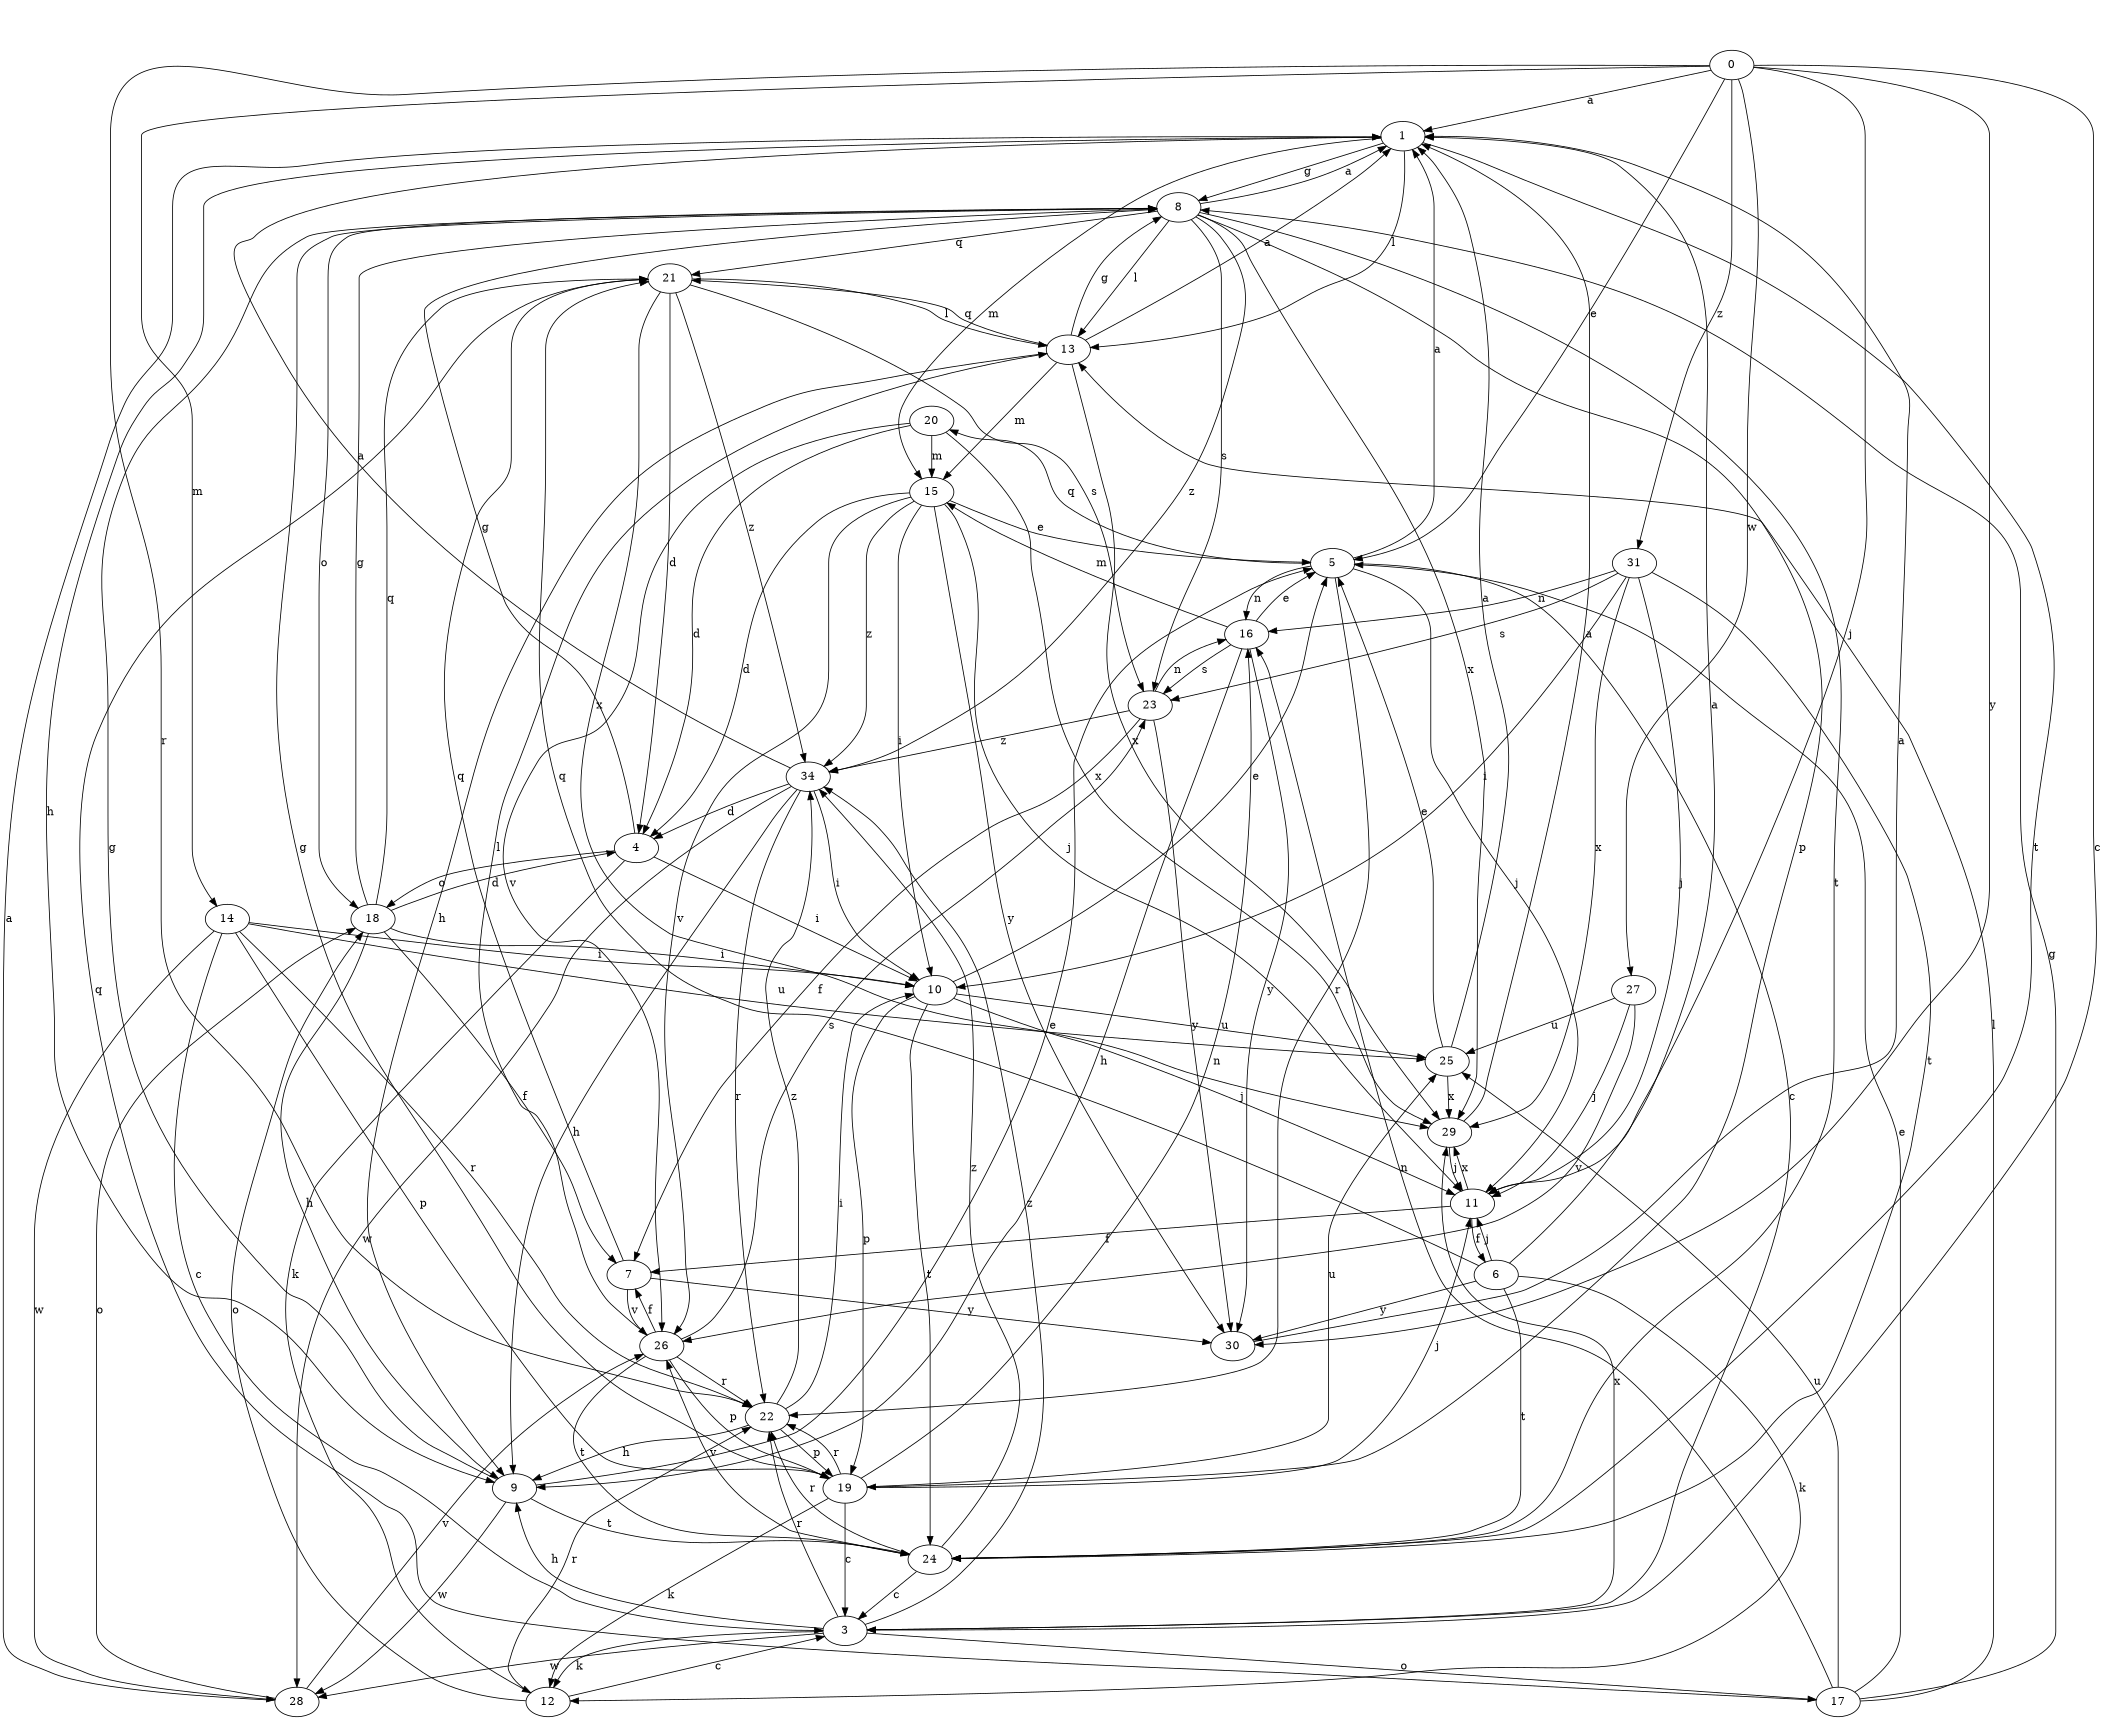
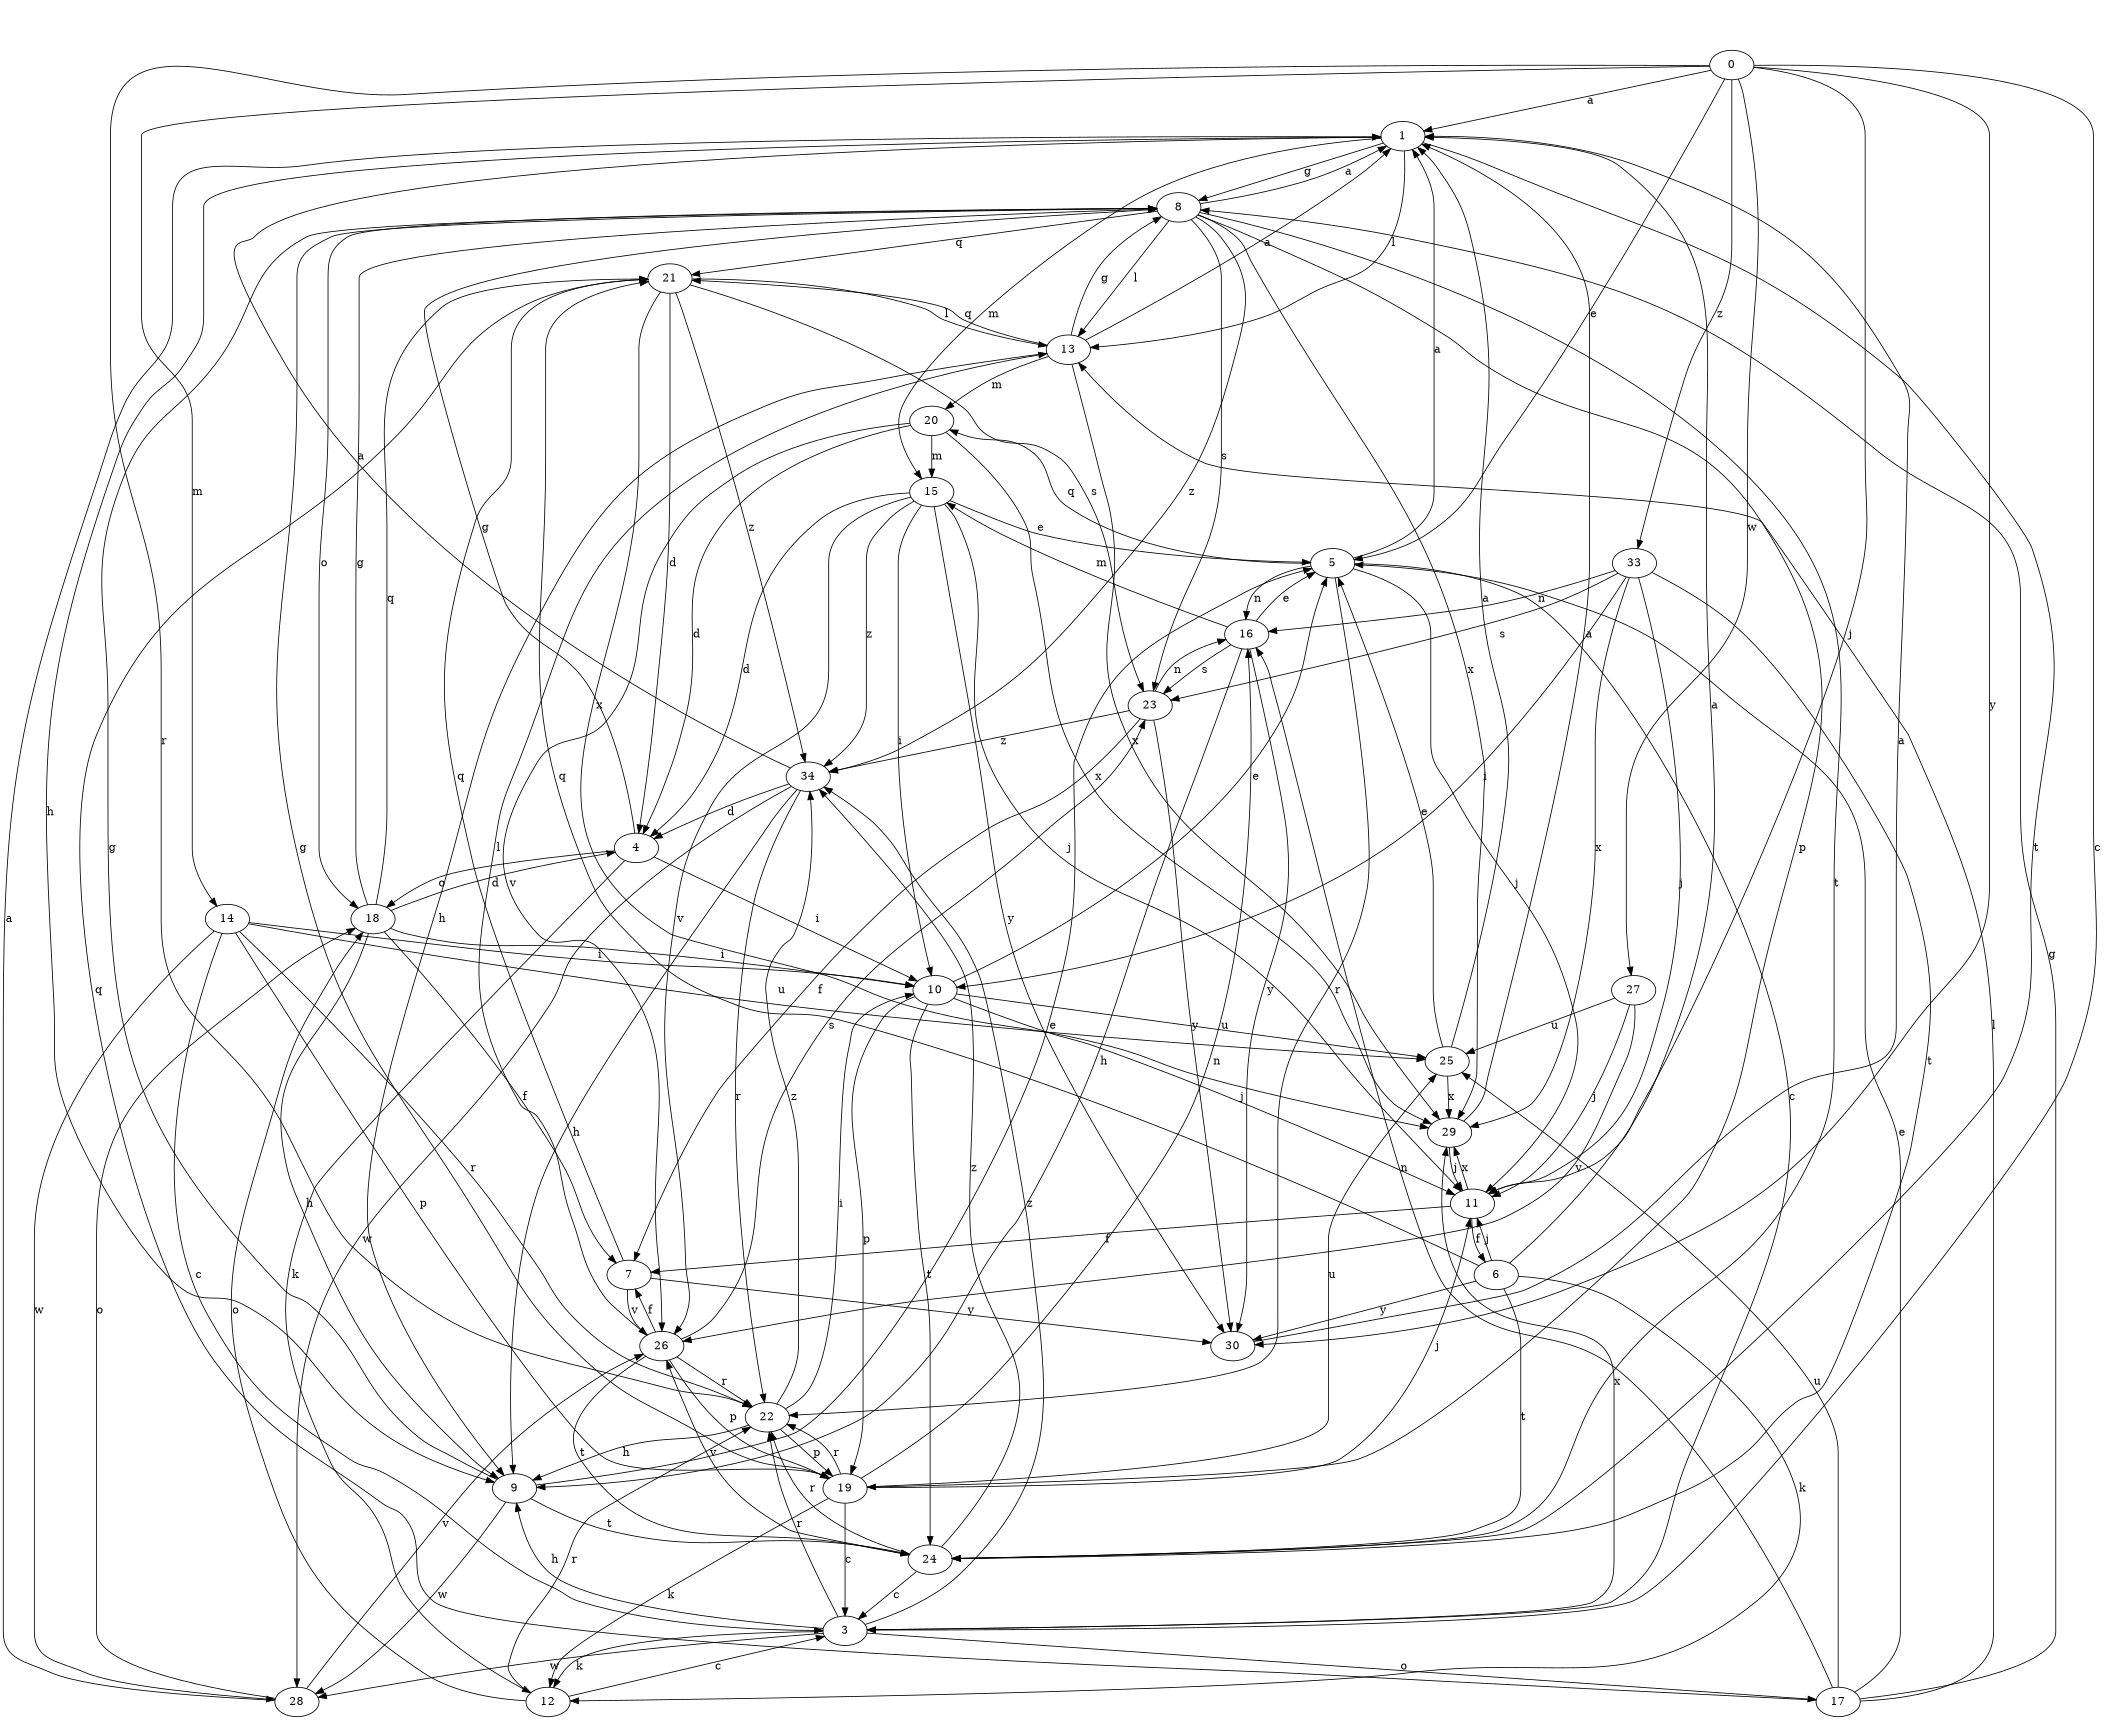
edge "13" -> "15": now "13" -> "20"
node "31": label "31" -> "33"
edge "34" -> "10": removed, label "i"
